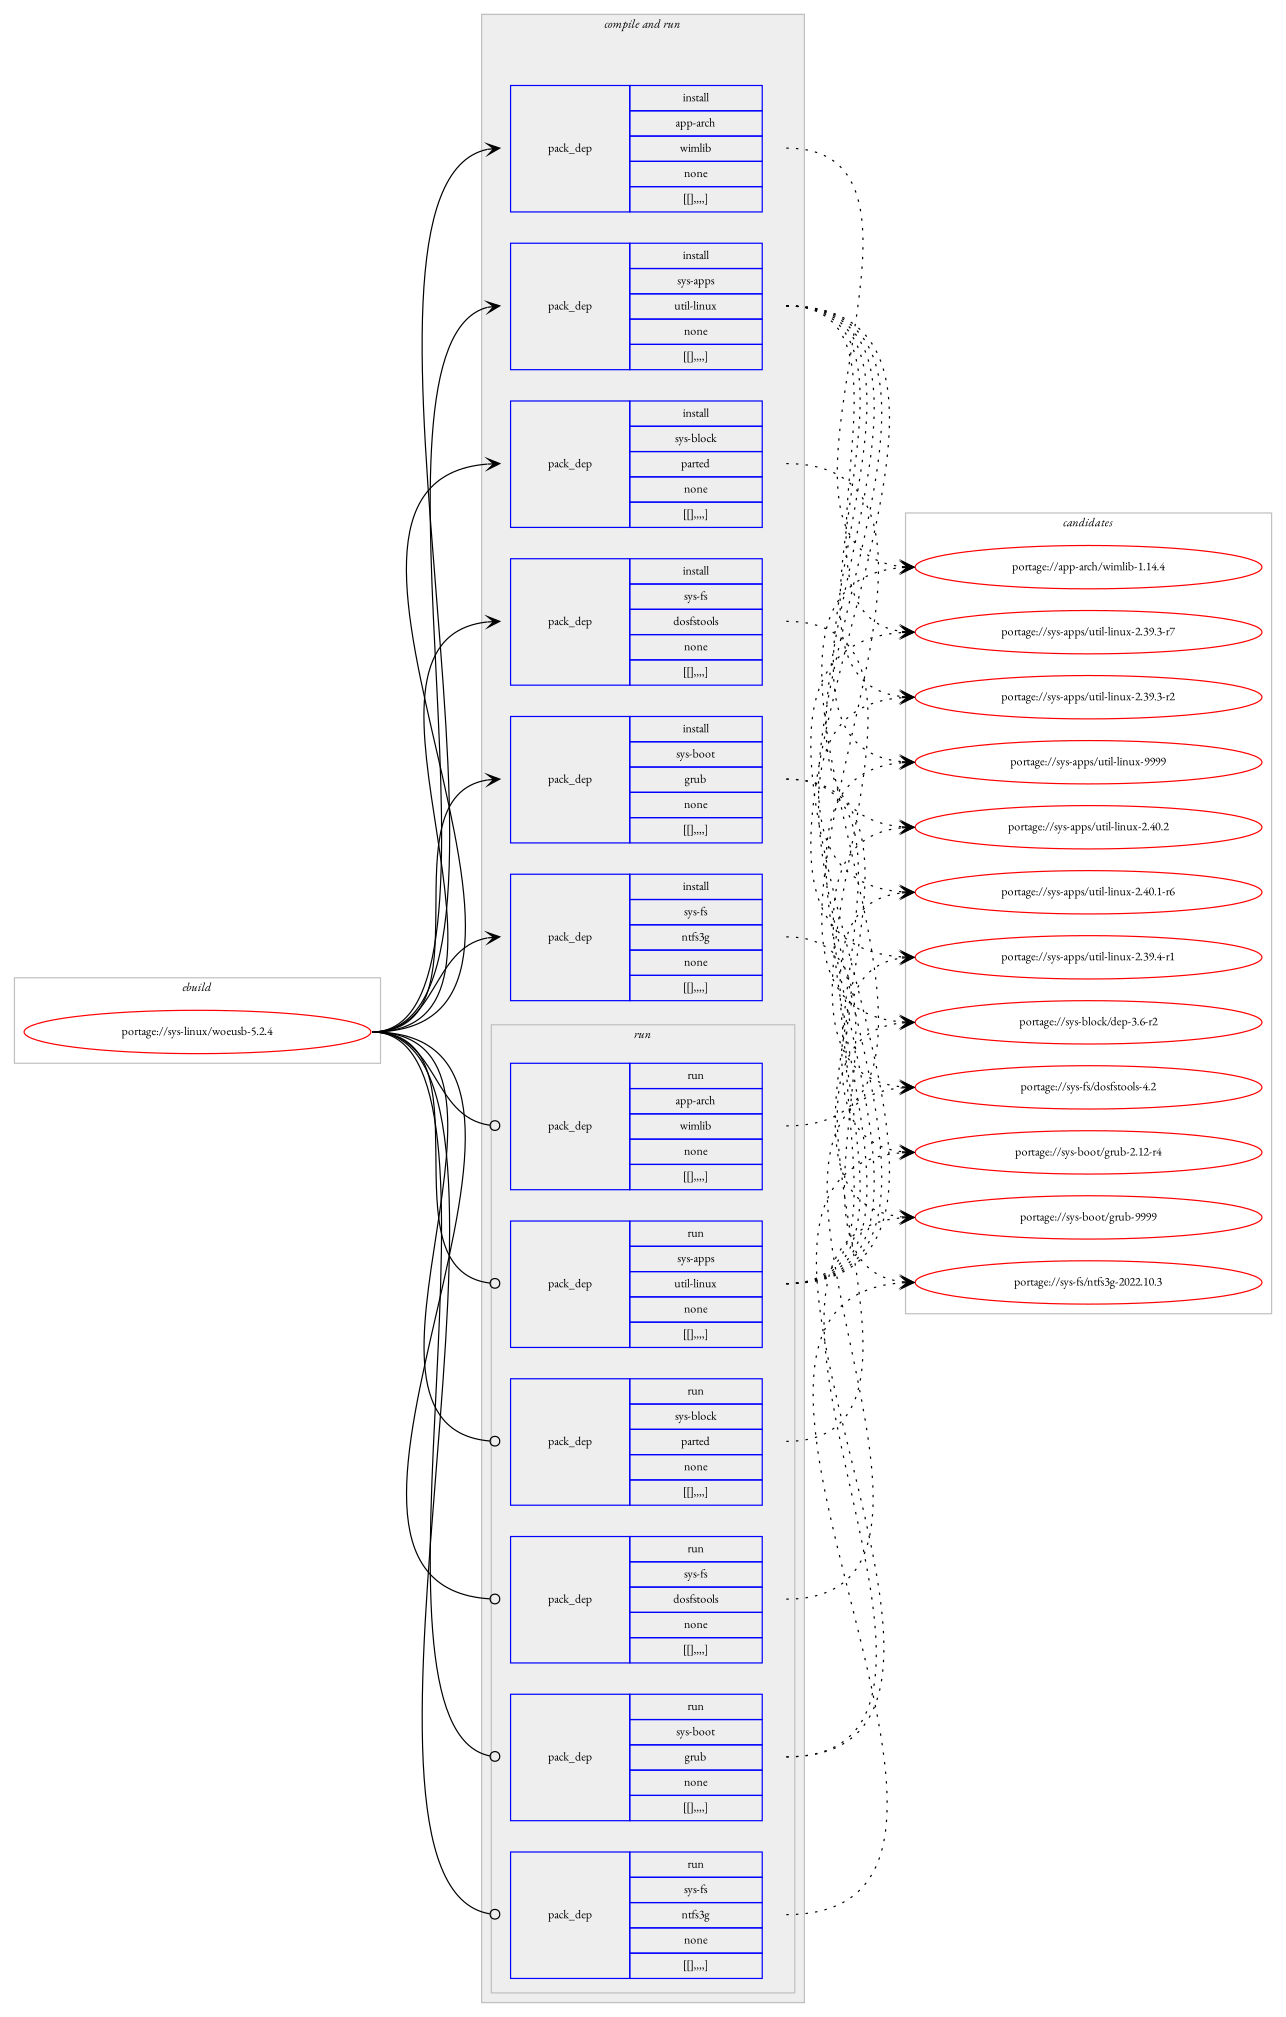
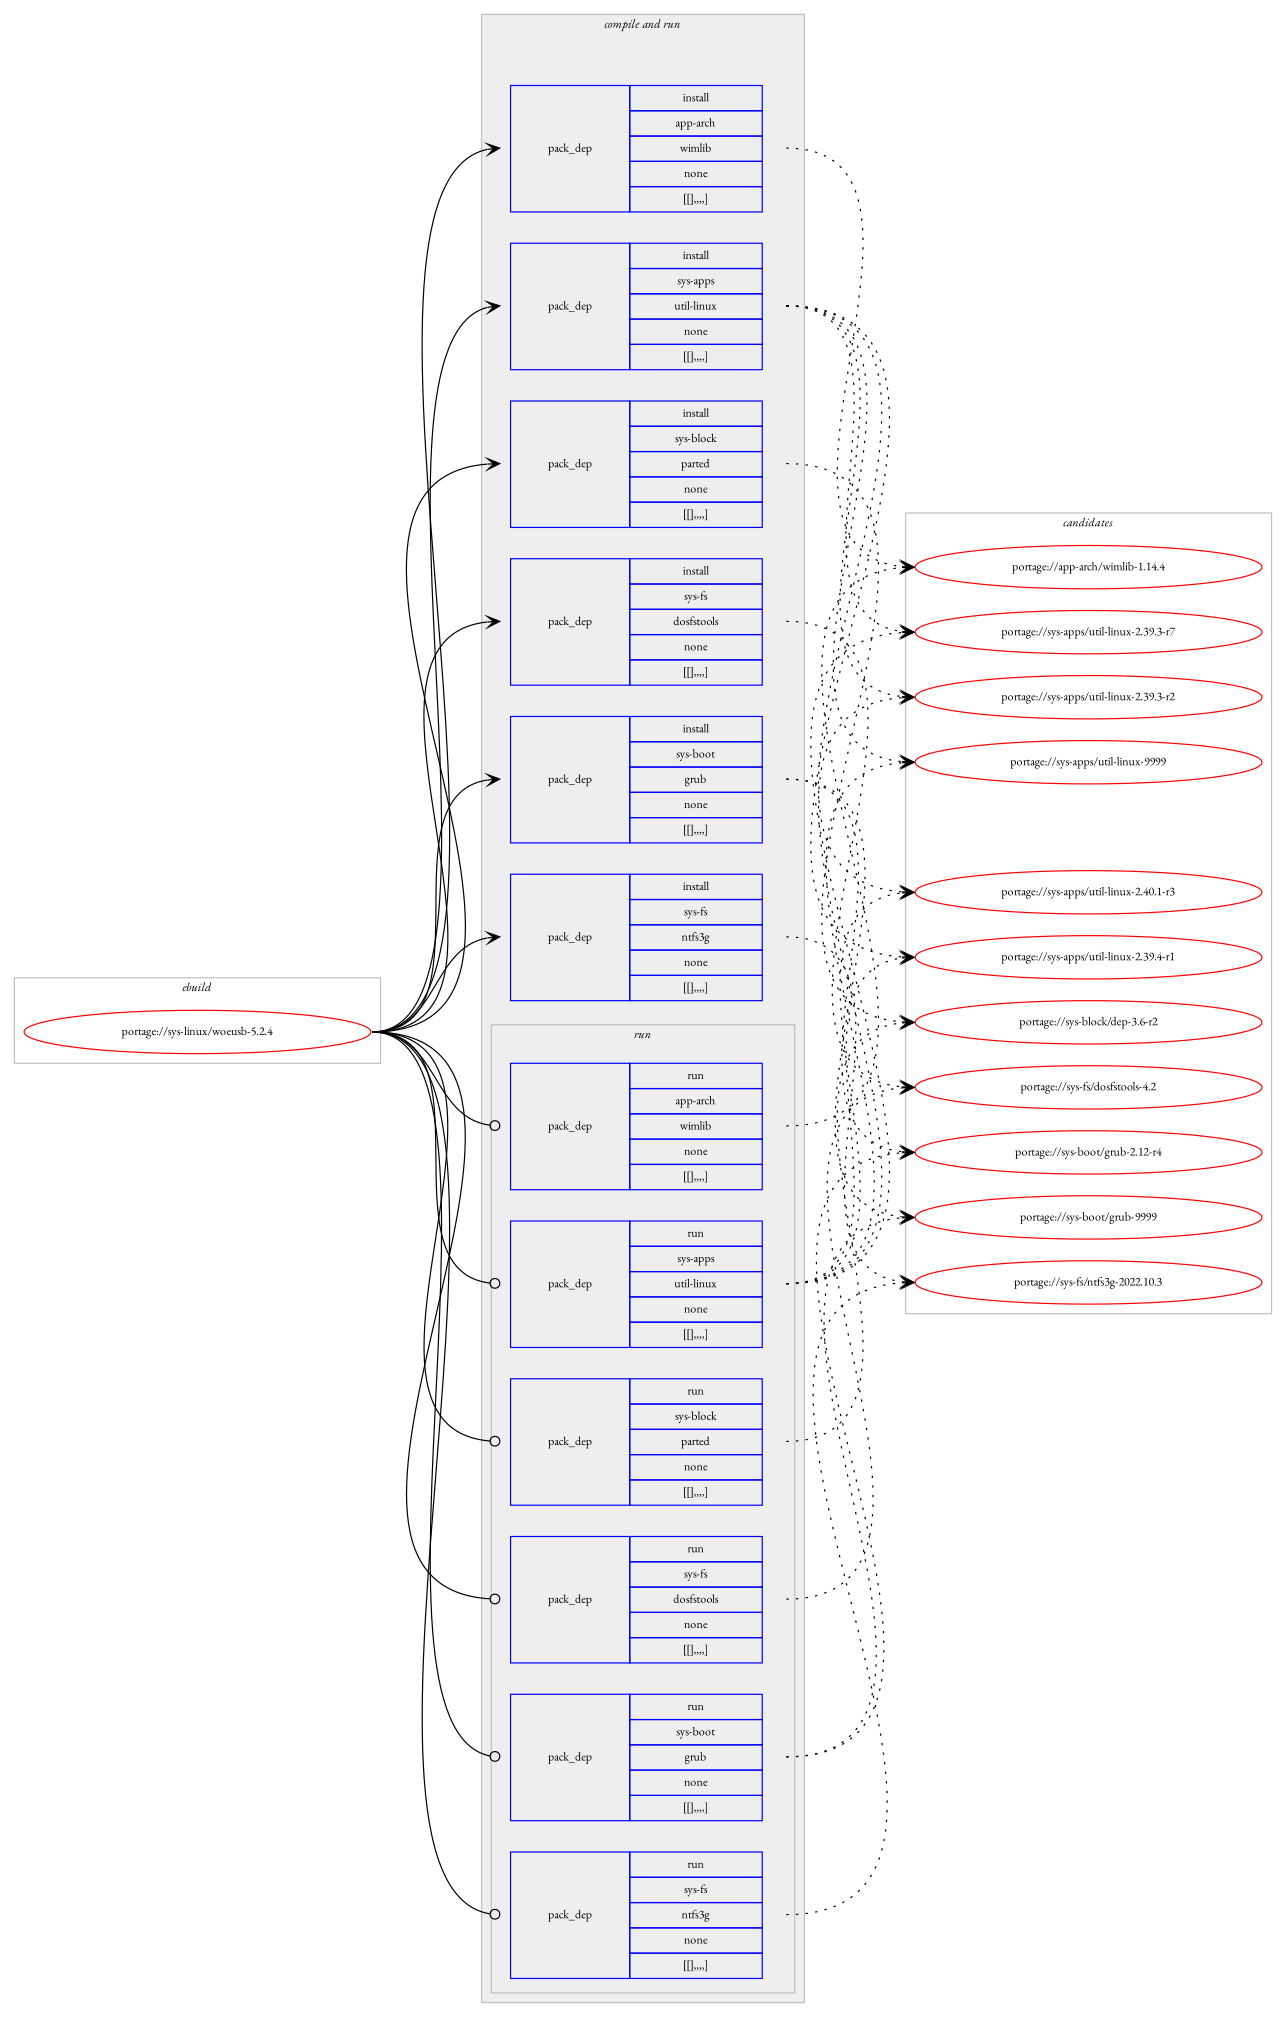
node "portage://sys-apps/util-linux-2.40.2": removed
node "portage://sys-apps/util-linux-2.40.1-r6": label "portage://sys-apps/util-linux-2.40.1-r6" -> "portage://sys-apps/util-linux-2.40.1-r3"
